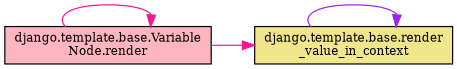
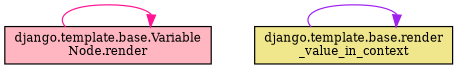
edge "django.template.base.Variable Node.render" -> "django.template.base.render _value_in_context": removed
